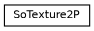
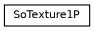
node "SoTexture2P": label "SoTexture2P" -> "SoTexture1P"
